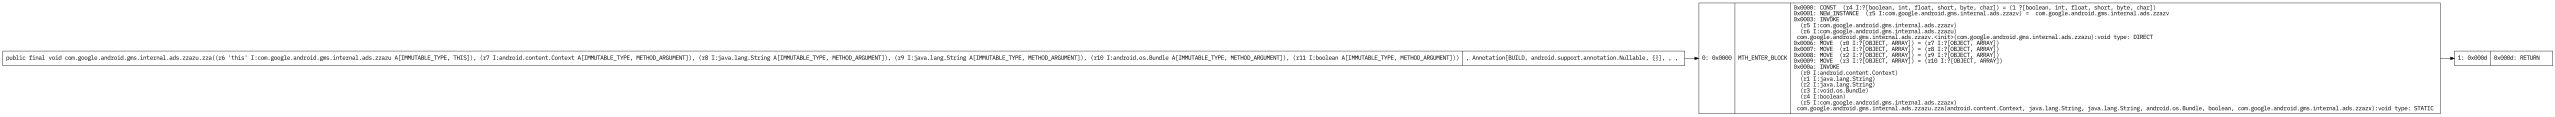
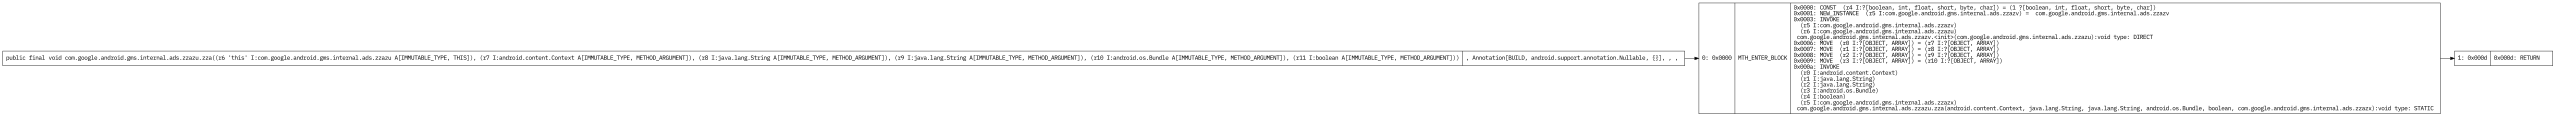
node "0: 0x0000": text "(r3 I:void.os.Bundle)" -> "(r3 I:android.os.Bundle)"
